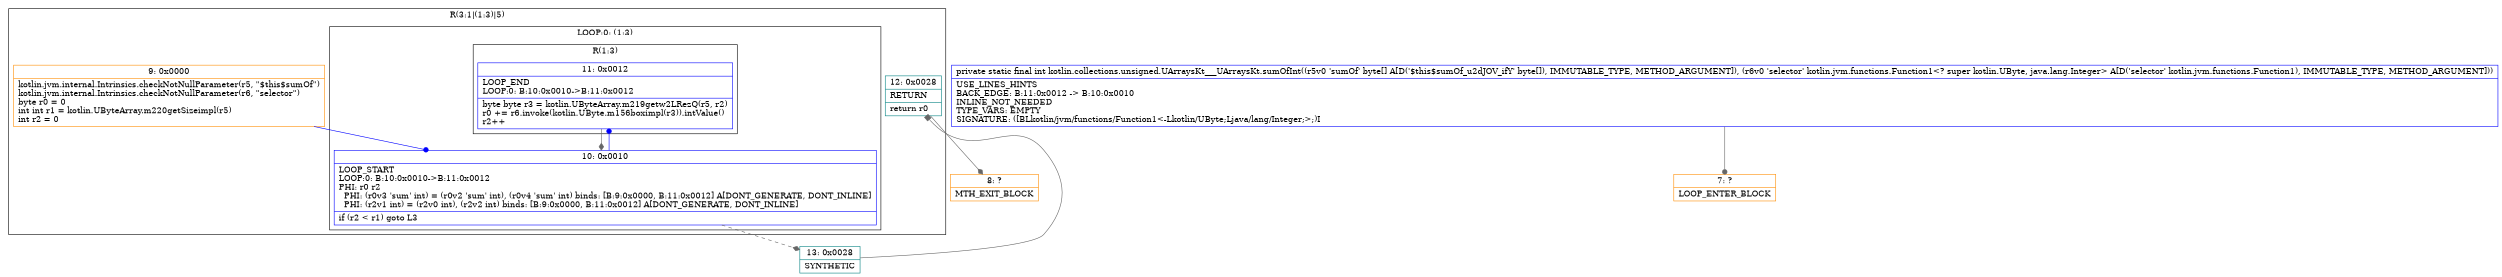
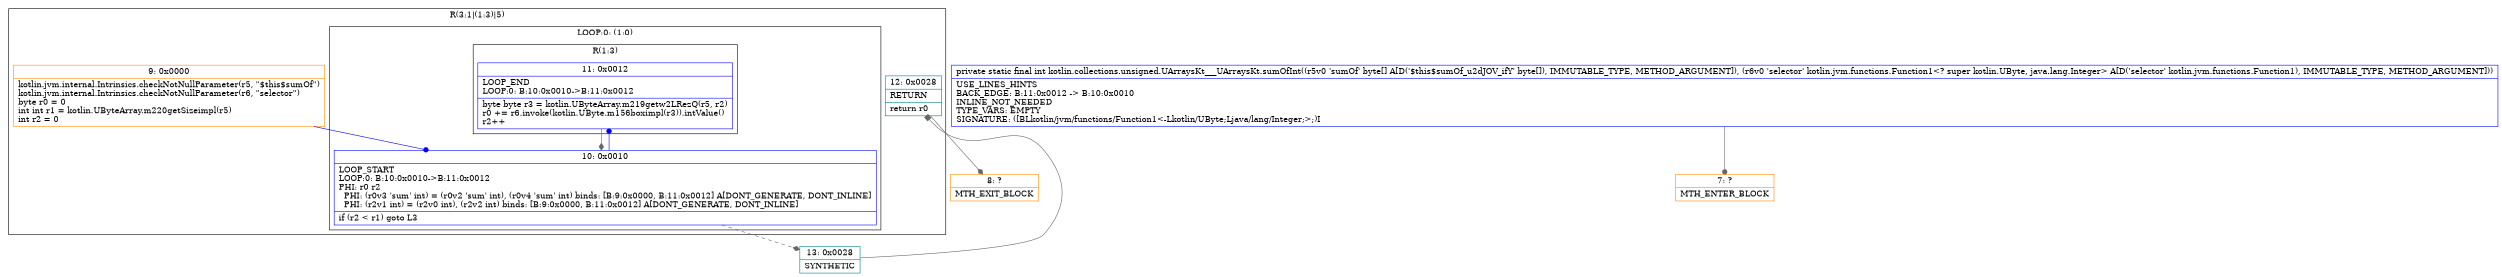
cluster "LOOP:0: (1:3)": label "LOOP:0: (1:3)" -> "LOOP:0: (1:0)"
node "7: ?": text "LOOP_ENTER_BLOCK" -> "MTH_ENTER_BLOCK"
